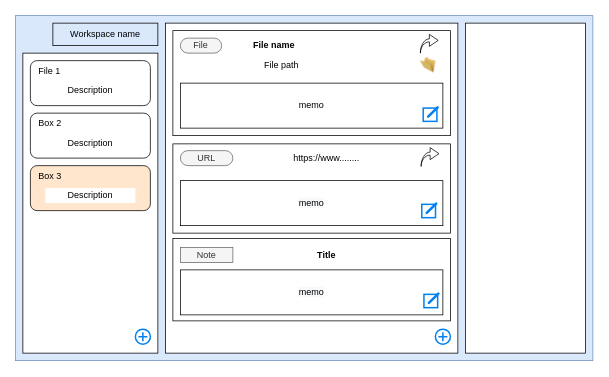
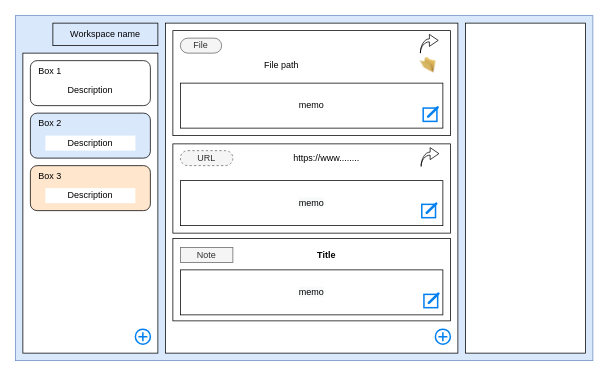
node "File name": removed
node "File 1": label "File 1" -> "Box 1"
node "Box 2": fillcolor #ffffff -> #dae8fc
node "URL": style solid -> dashed
